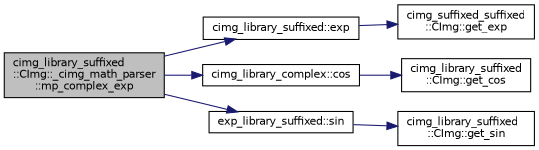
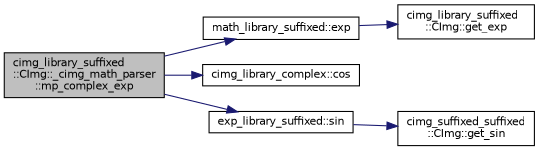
node "cimg_suffixed_suffixed ::CImg::get_exp": label "cimg_suffixed_suffixed ::CImg::get_exp" -> "cimg_library_suffixed ::CImg::get_exp"
node "cimg_library_suffixed::exp": label "cimg_library_suffixed::exp" -> "math_library_suffixed::exp"
node "cimg_library_suffixed ::CImg::get_cos": removed
node "cimg_library_suffixed ::CImg::get_sin": label "cimg_library_suffixed ::CImg::get_sin" -> "cimg_suffixed_suffixed ::CImg::get_sin"
